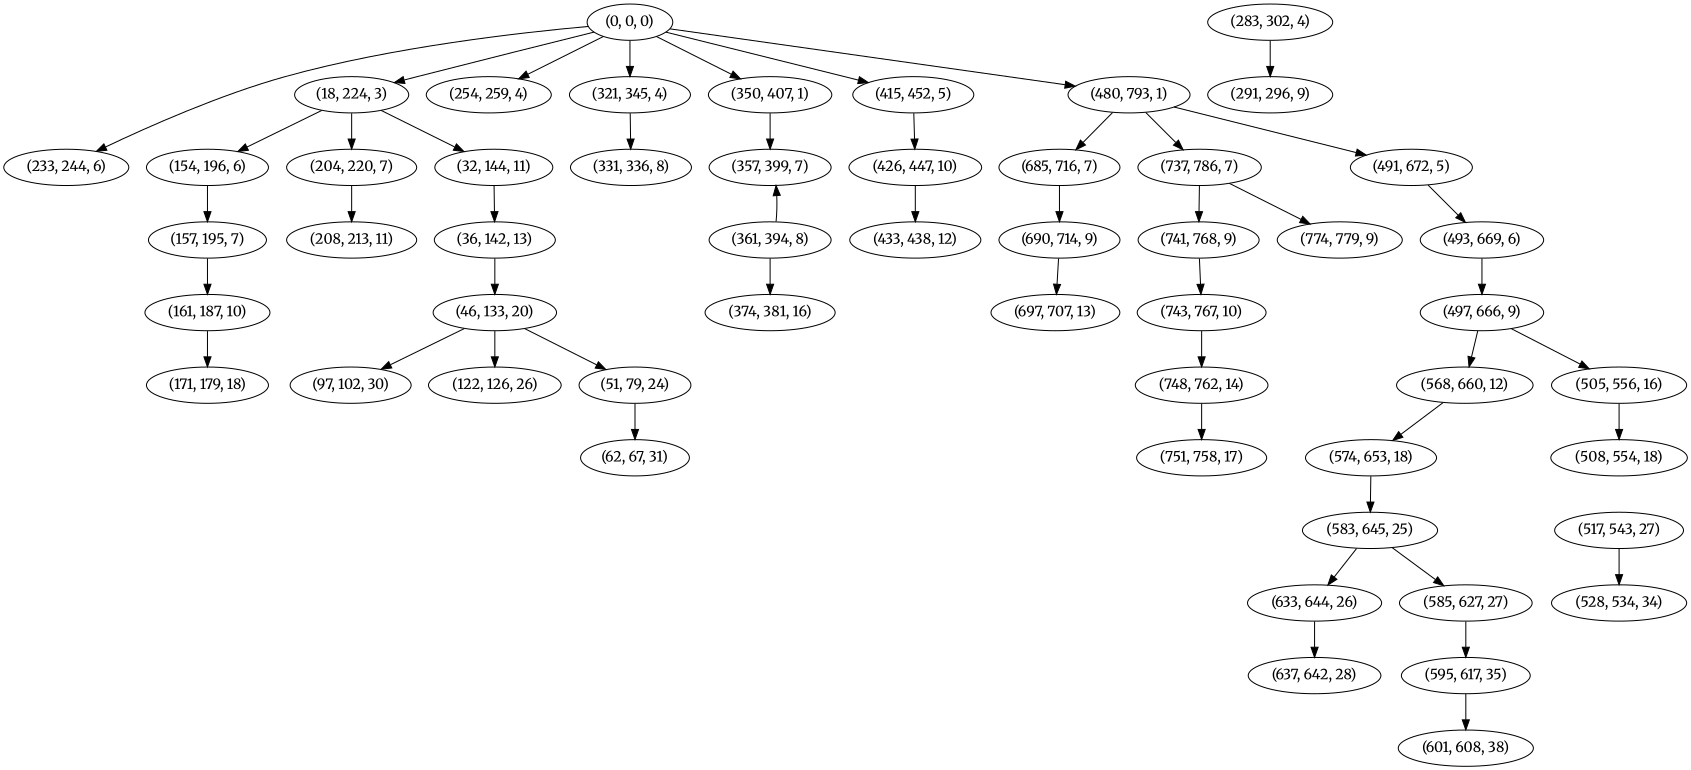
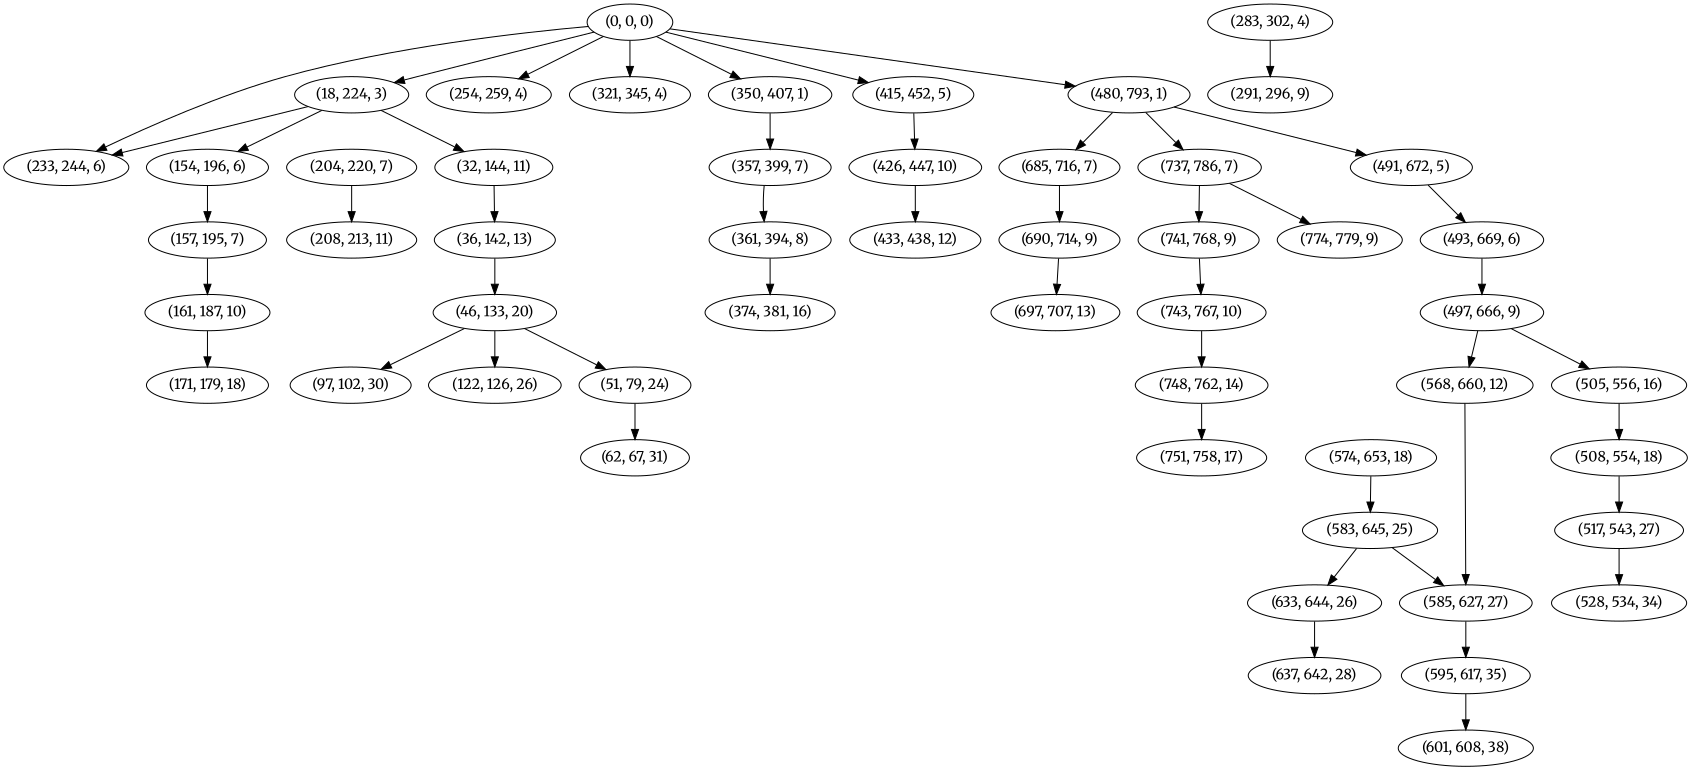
edge "(18, 224, 3)" -> "(204, 220, 7)": now "(18, 224, 3)" -> "(233, 244, 6)"
node "(331, 336, 8)": removed
edge "(361, 394, 8)" -> "(357, 399, 7)": reversed
edge "(568, 660, 12)" -> "(574, 653, 18)": now "(568, 660, 12)" -> "(585, 627, 27)"
edge "(508, 554, 18)" -> "(517, 543, 27)": added
